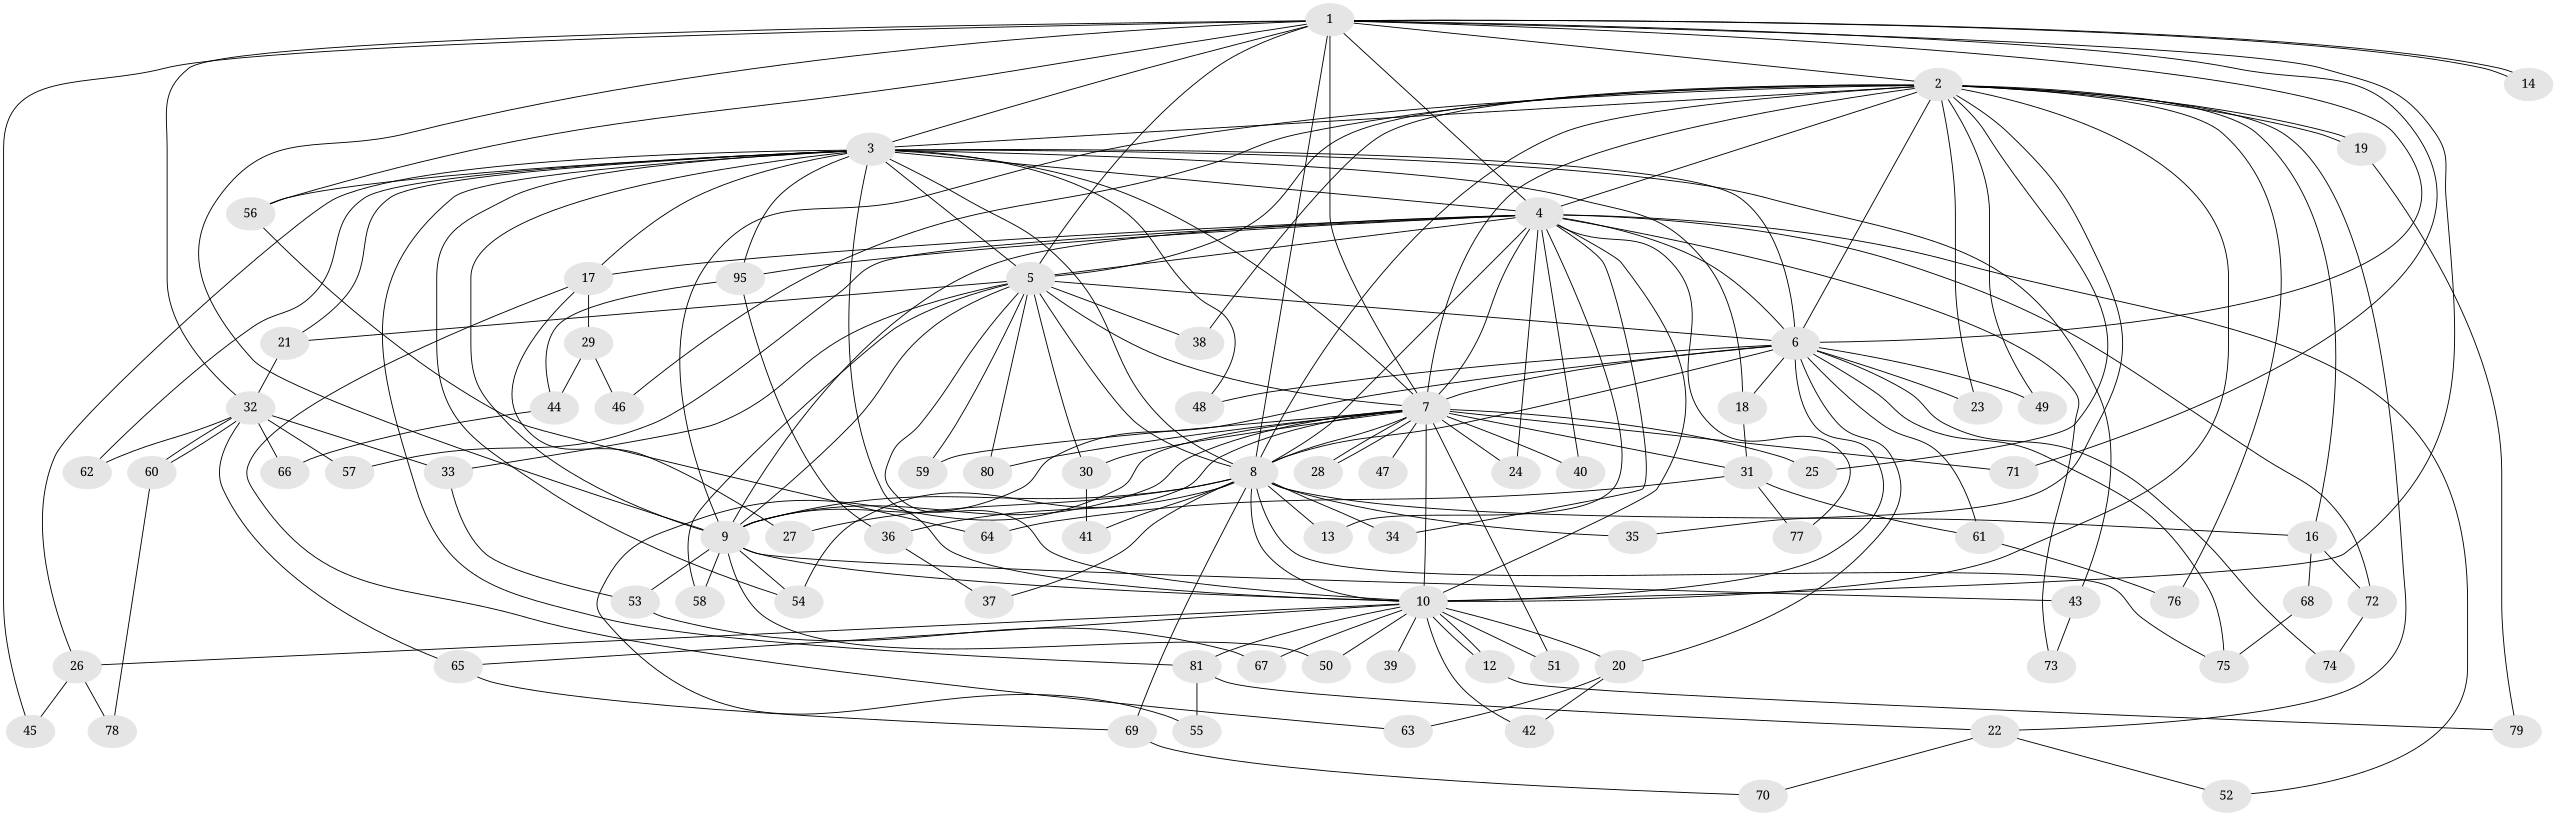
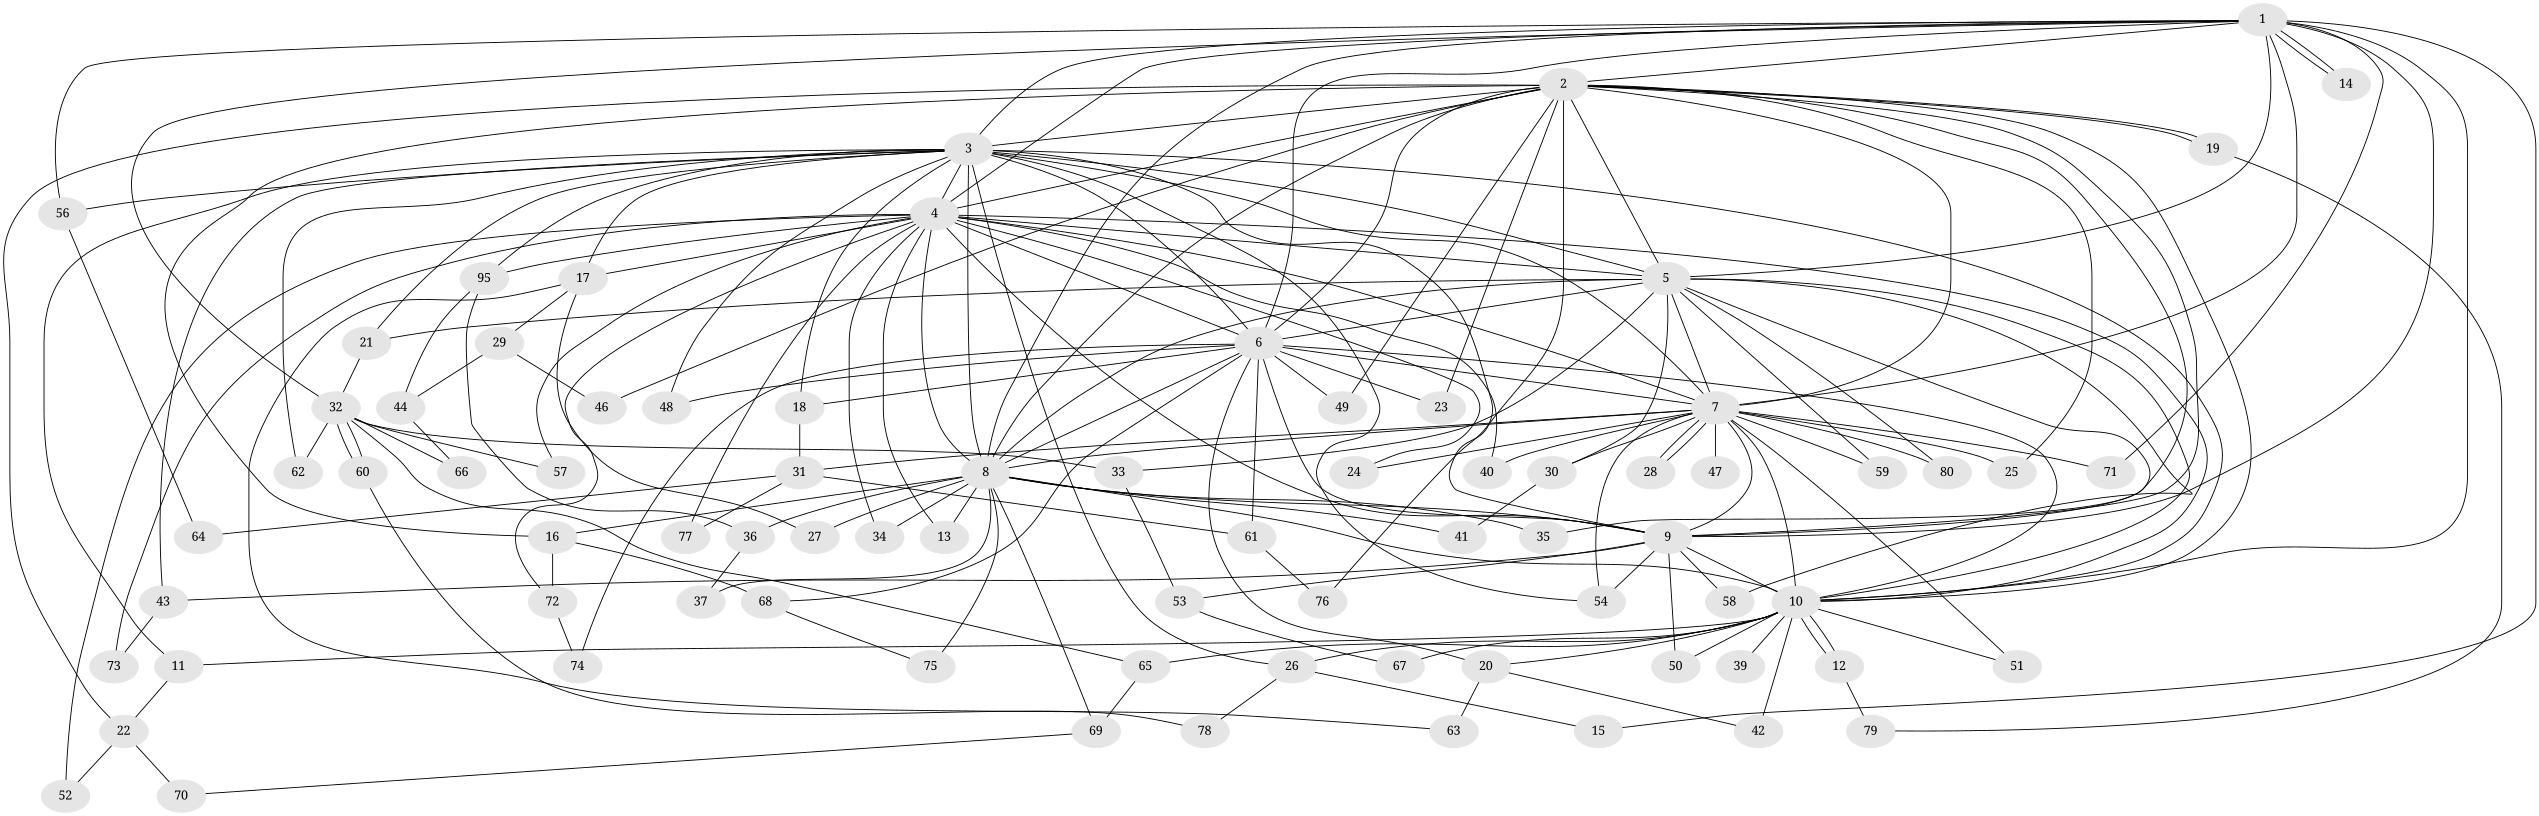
node "38": removed
edge "6" -- "75": now "6" -- "68"
node "81": label "81" -> "11"
node "45": label "45" -> "15"
node "55": removed
